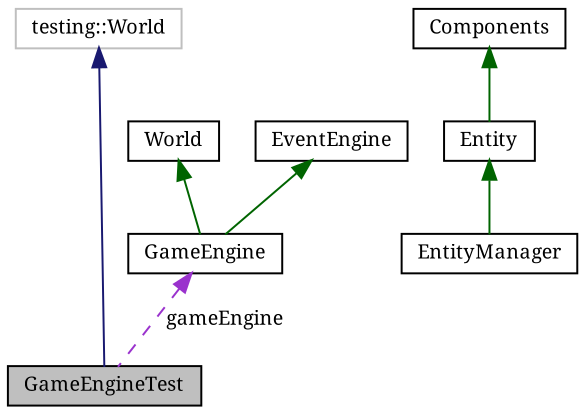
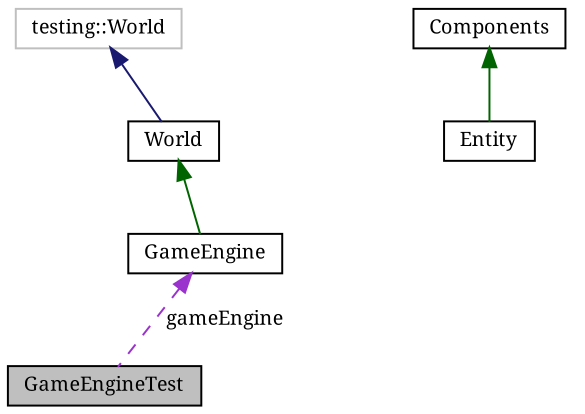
node "EventEngine": removed
edge "GameEngineTest" -> "testing::World": now "World" -> "testing::World"
node "EntityManager": removed
